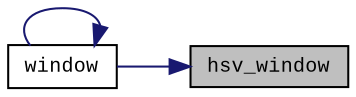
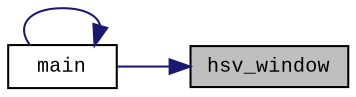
node "window": label "window" -> "main"
